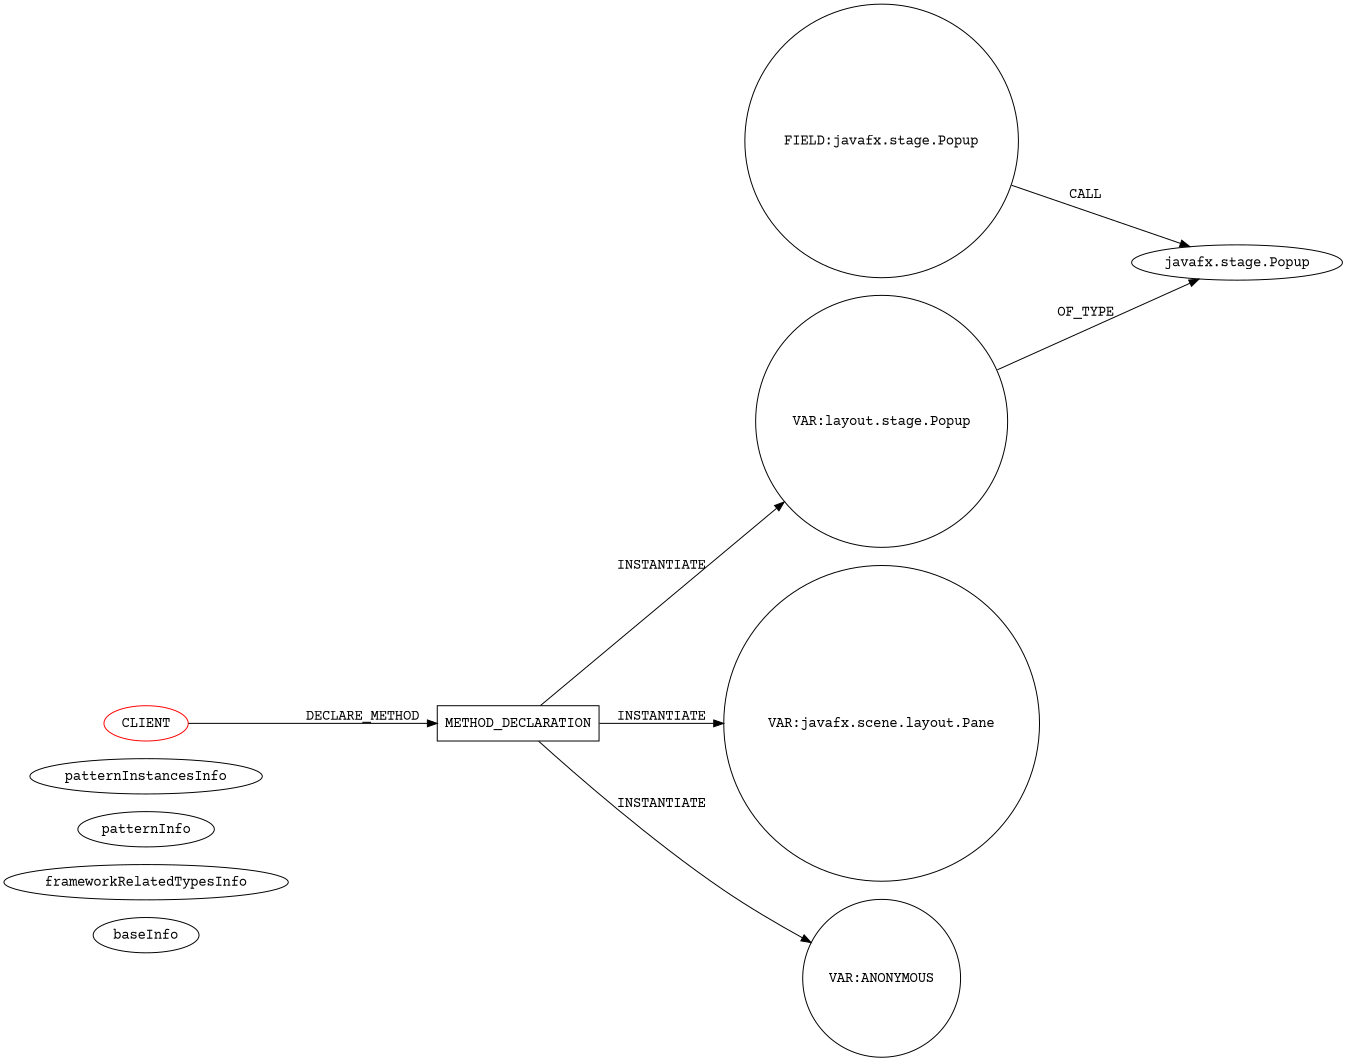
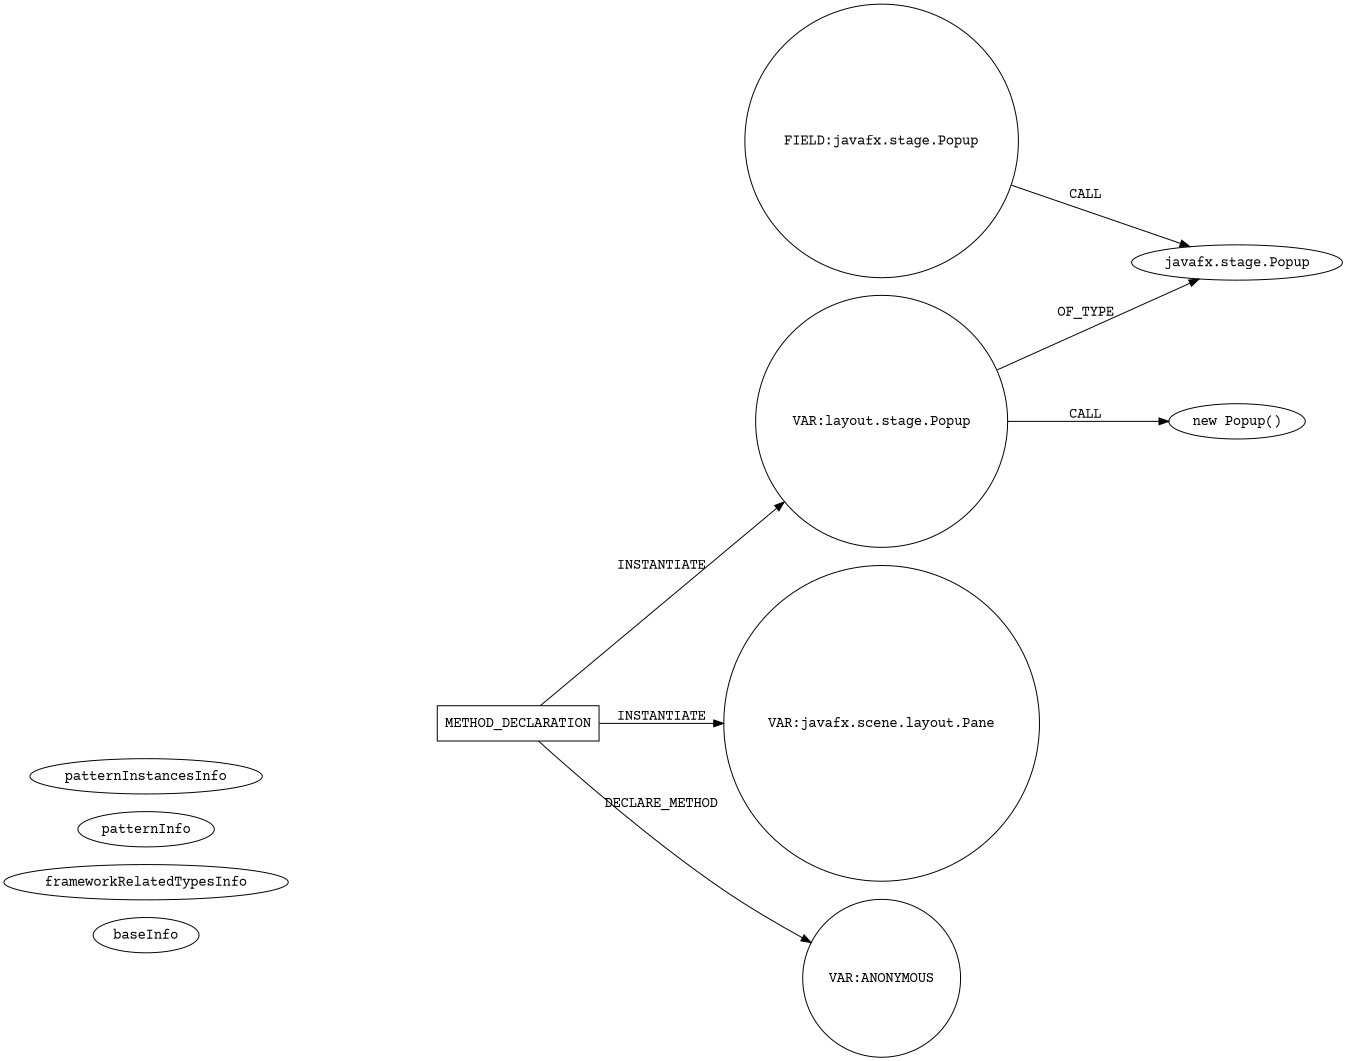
node "new Popup()": added
node "CLIENT": removed
edge "METHOD_DECLARATION" -> "VAR:ANONYMOUS": label "INSTANTIATE" -> "DECLARE_METHOD"
